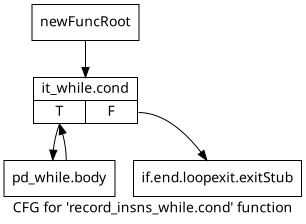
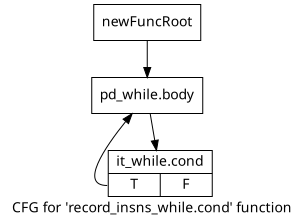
edge "newFuncRoot" -> "it_while.cond": now "newFuncRoot" -> "pd_while.body"
node "if.end.loopexit.exitStub": removed
